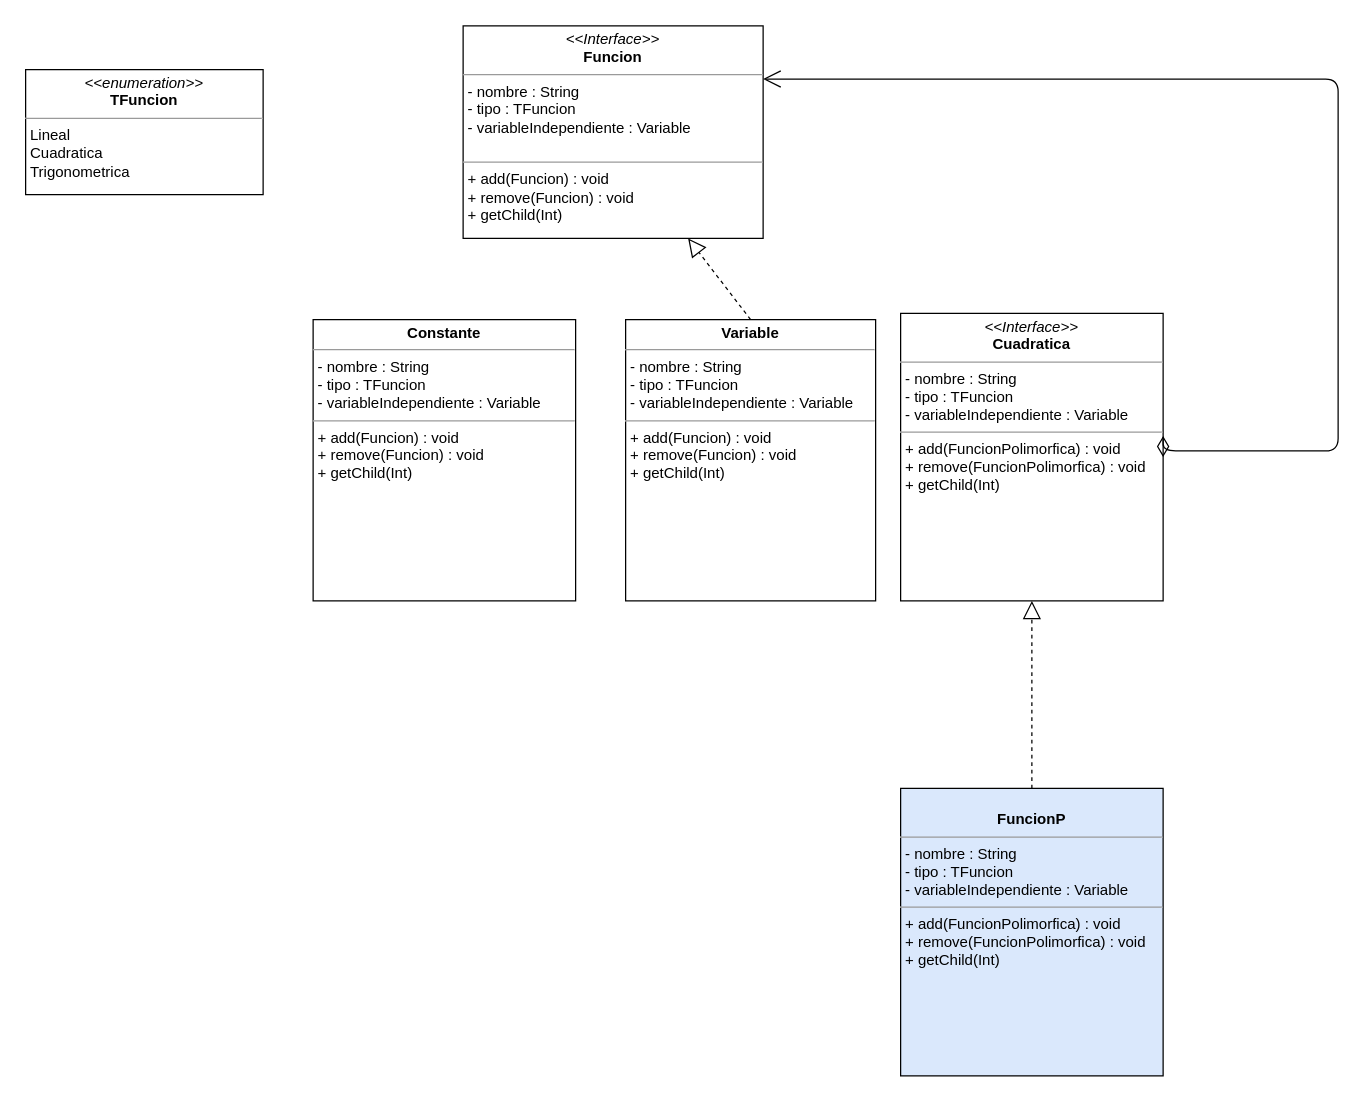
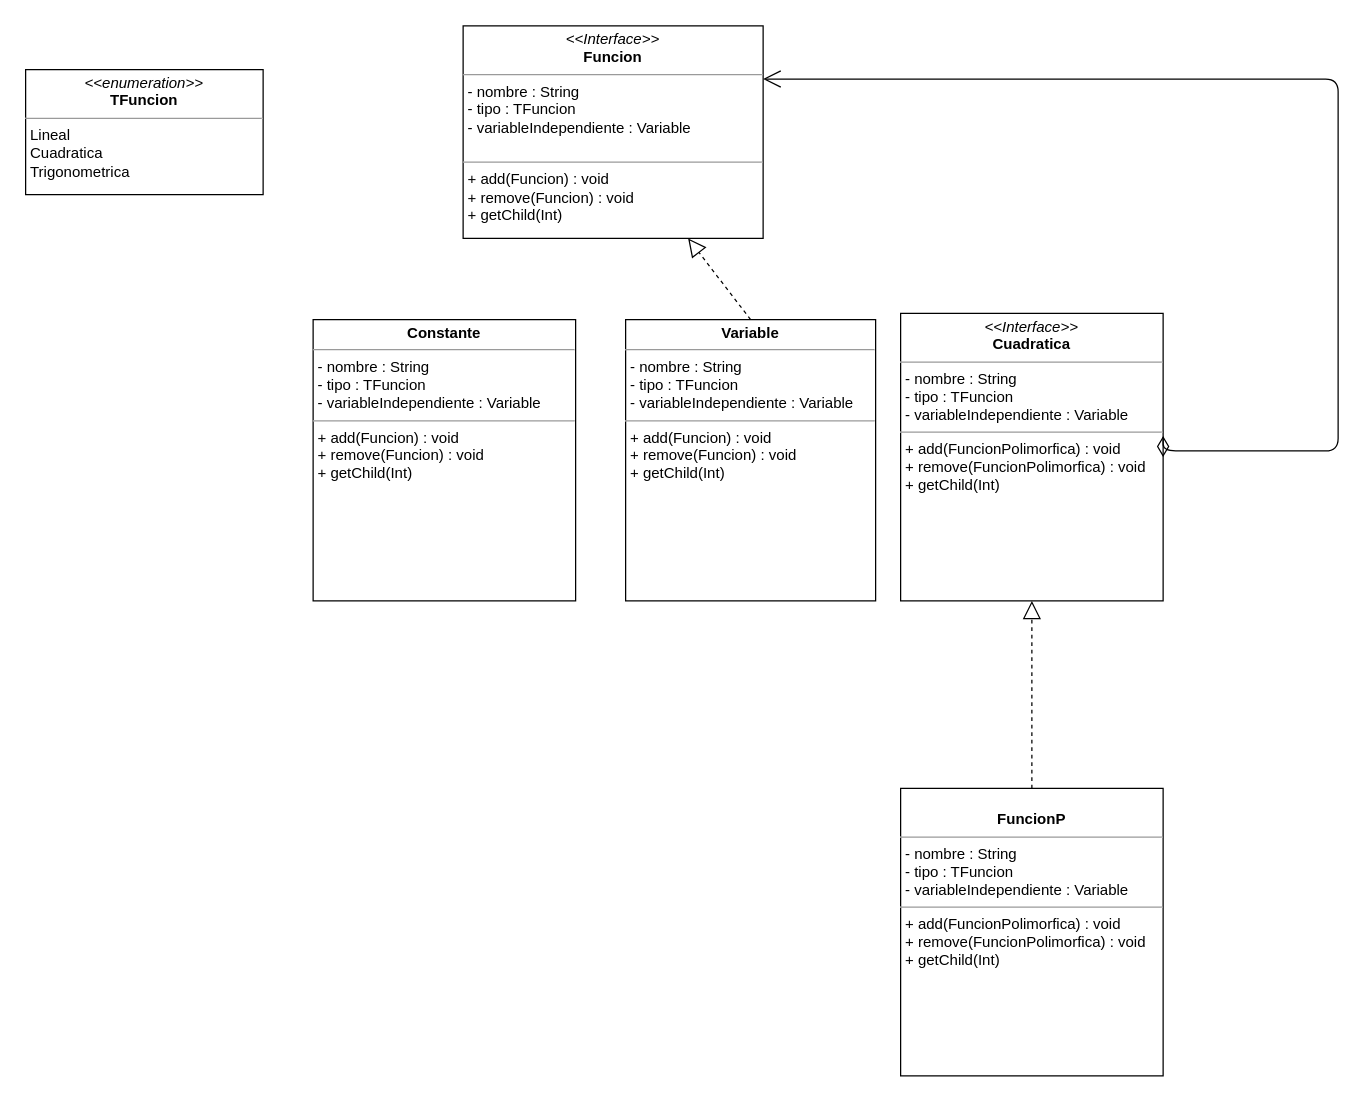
node "FuncionP - nombre : String - tipo : TFuncion - variableIndependiente : Variable + add(FuncionPolimorfica) : void + remove(FuncionPolimorfica) : void + getChild(Int)": fillcolor #dae8fc -> #ffffff
